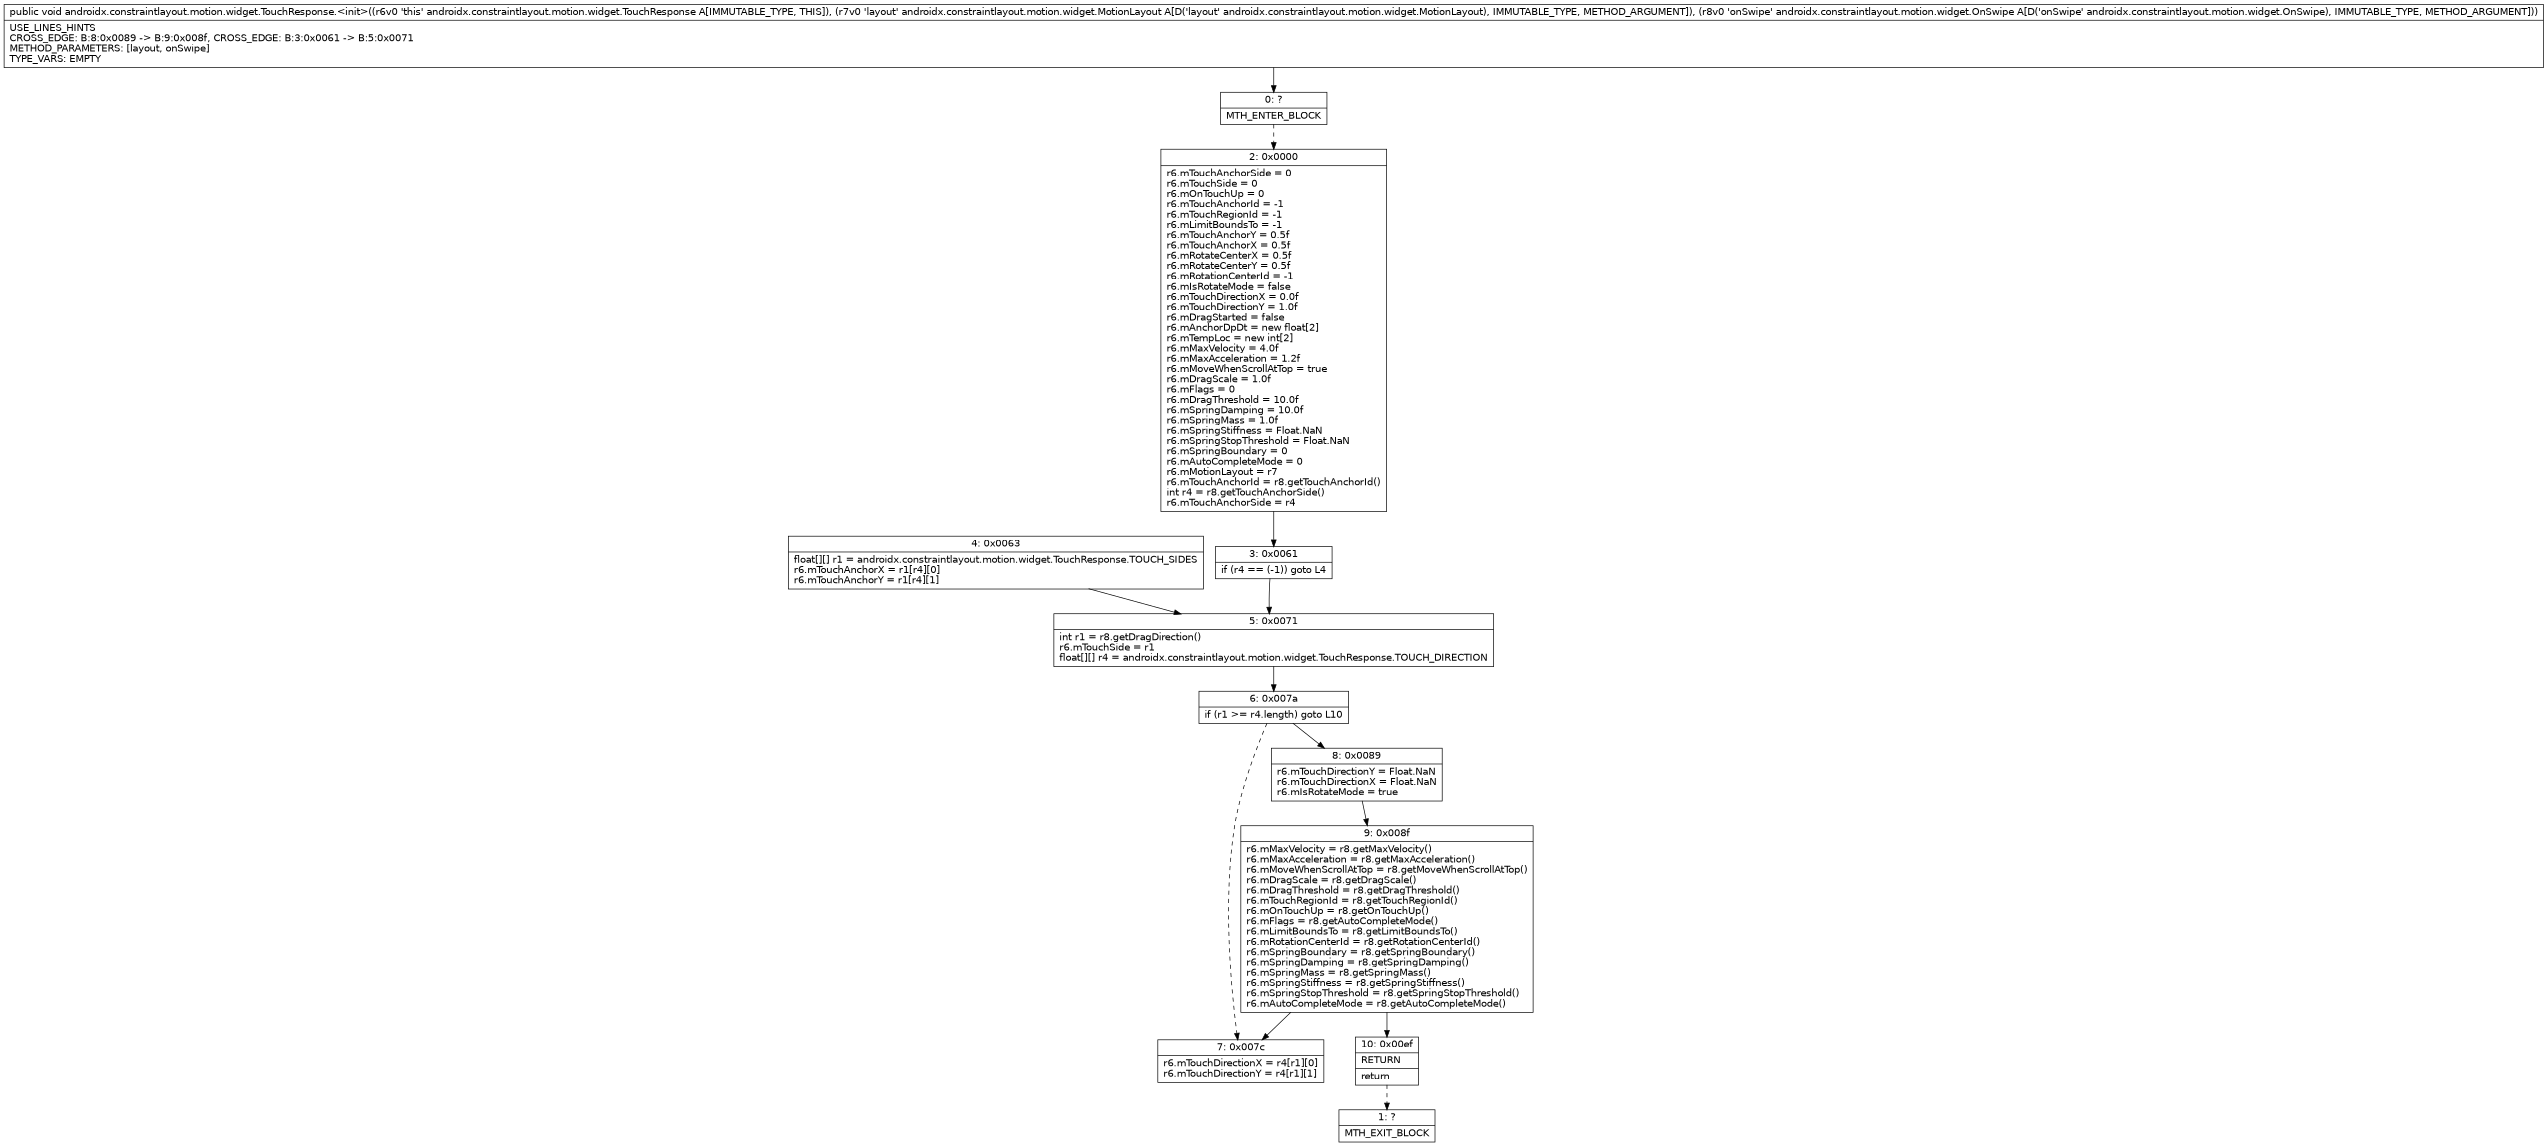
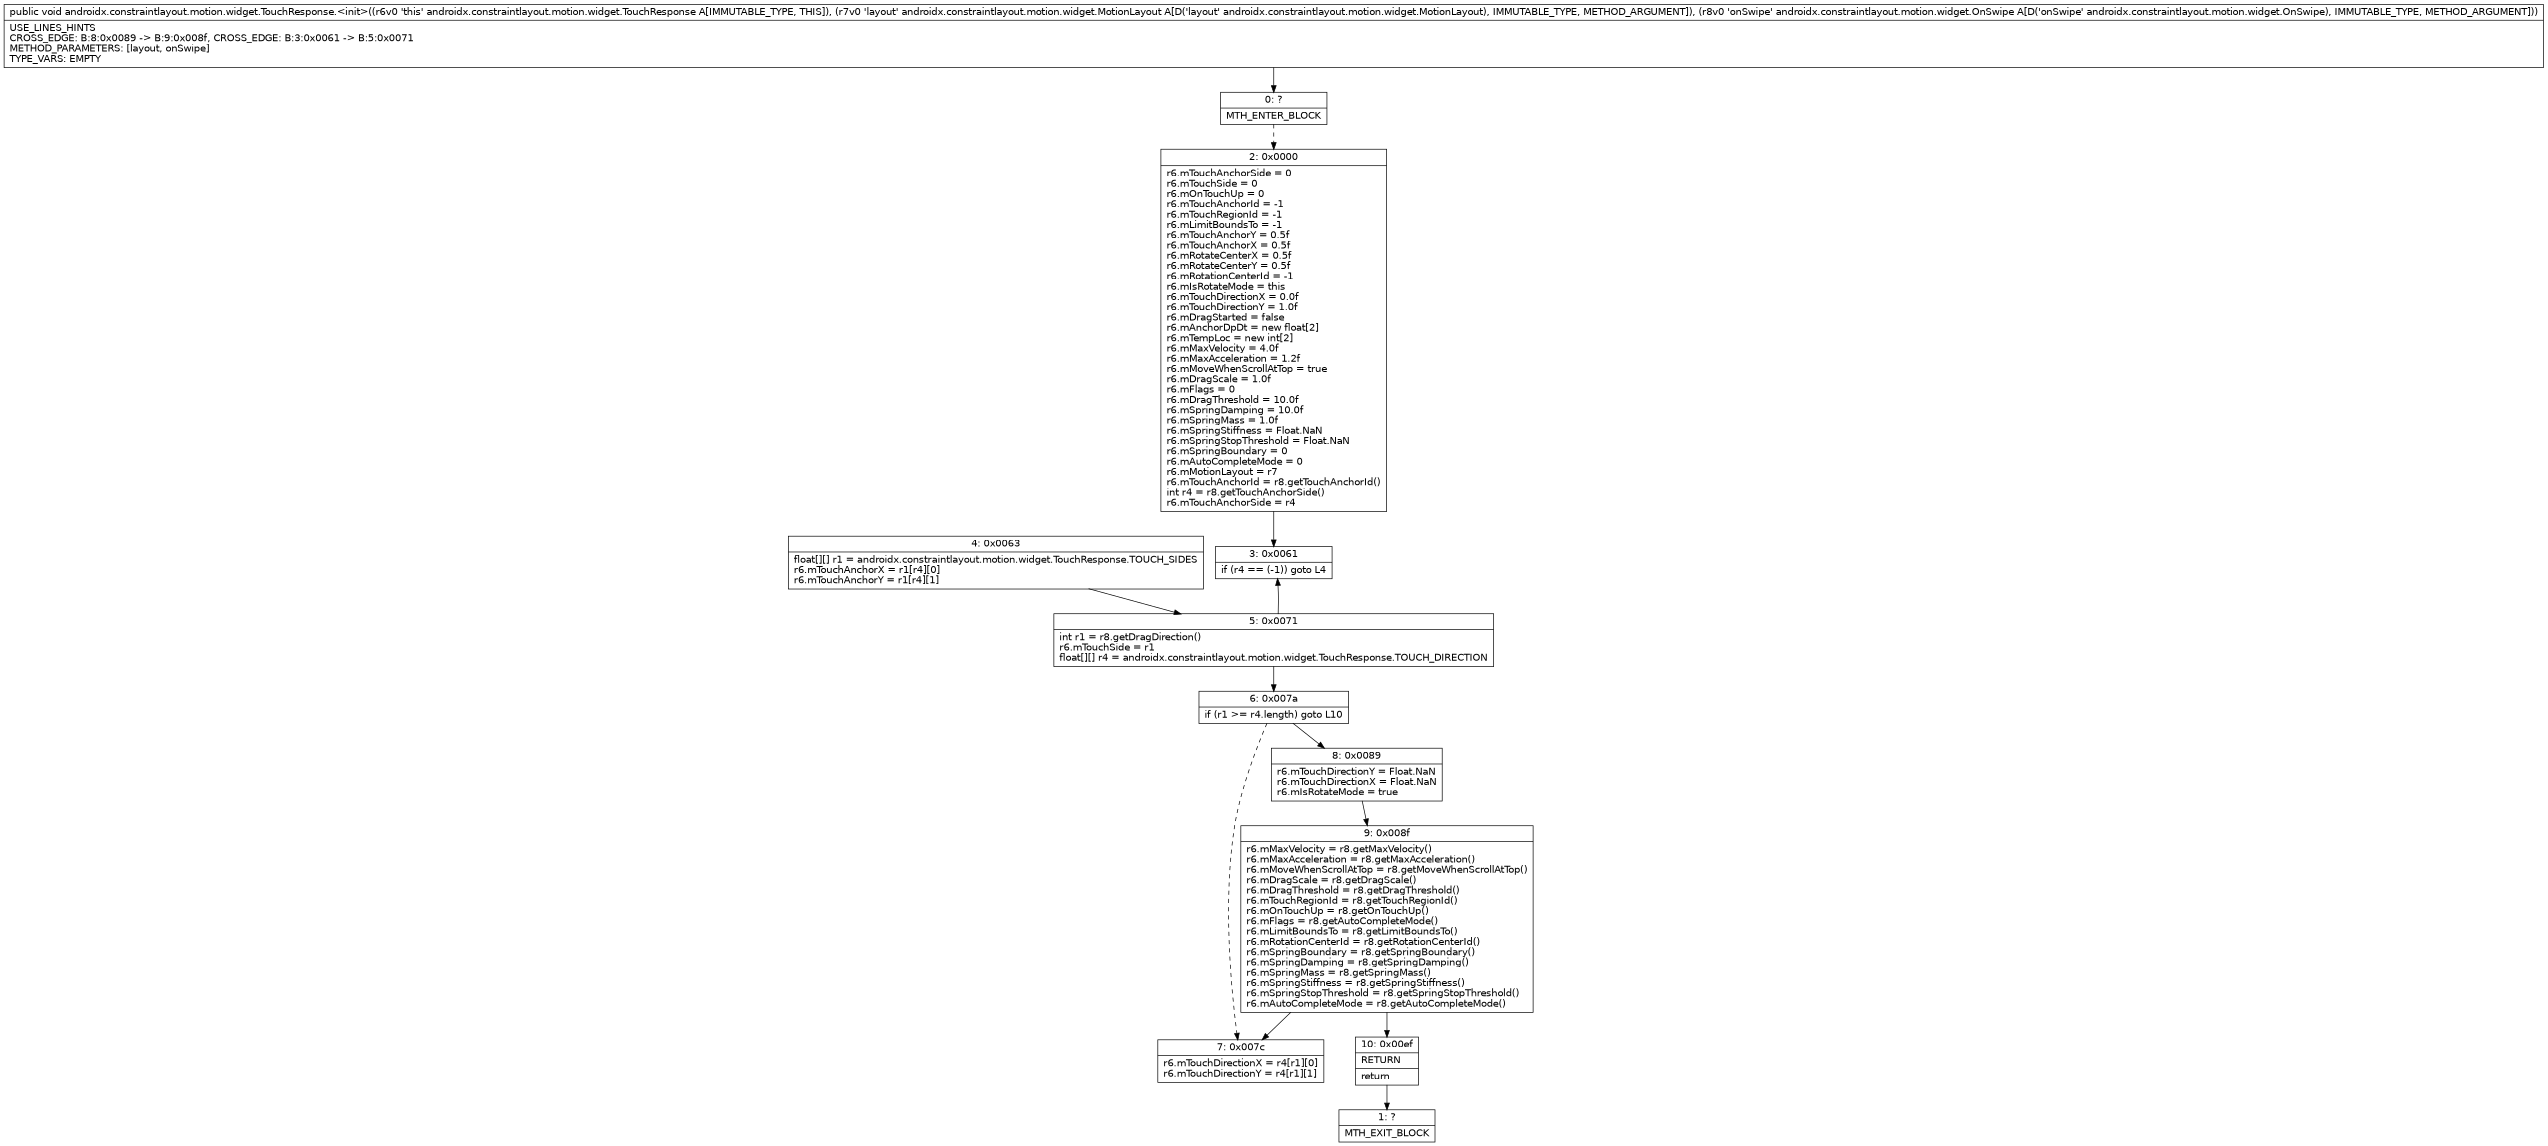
node "2: 0x0000": text "r6.mIsRotateMode = false" -> "r6.mIsRotateMode = this"
edge "3: 0x0061" -> "5: 0x0071": reversed
edge "10: 0x00ef" -> "1: ?": style dashed -> solid
